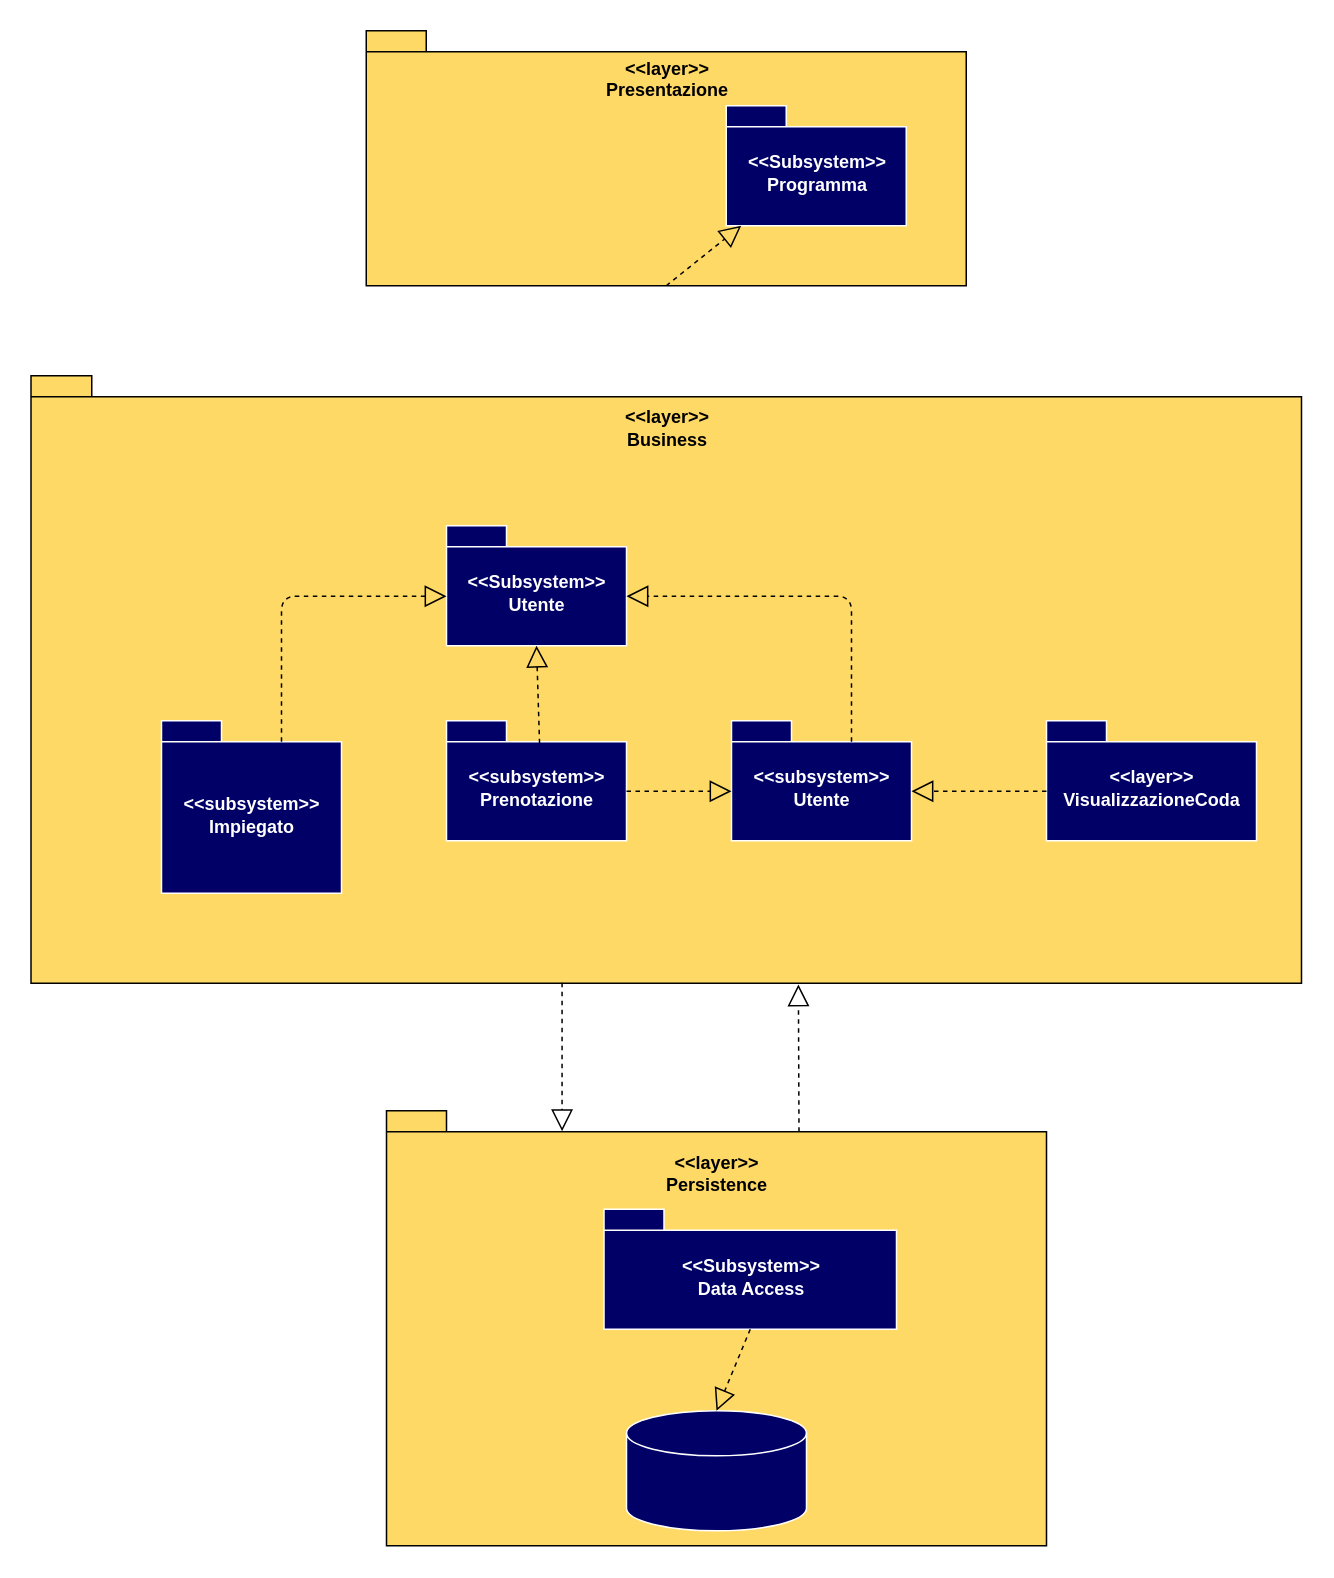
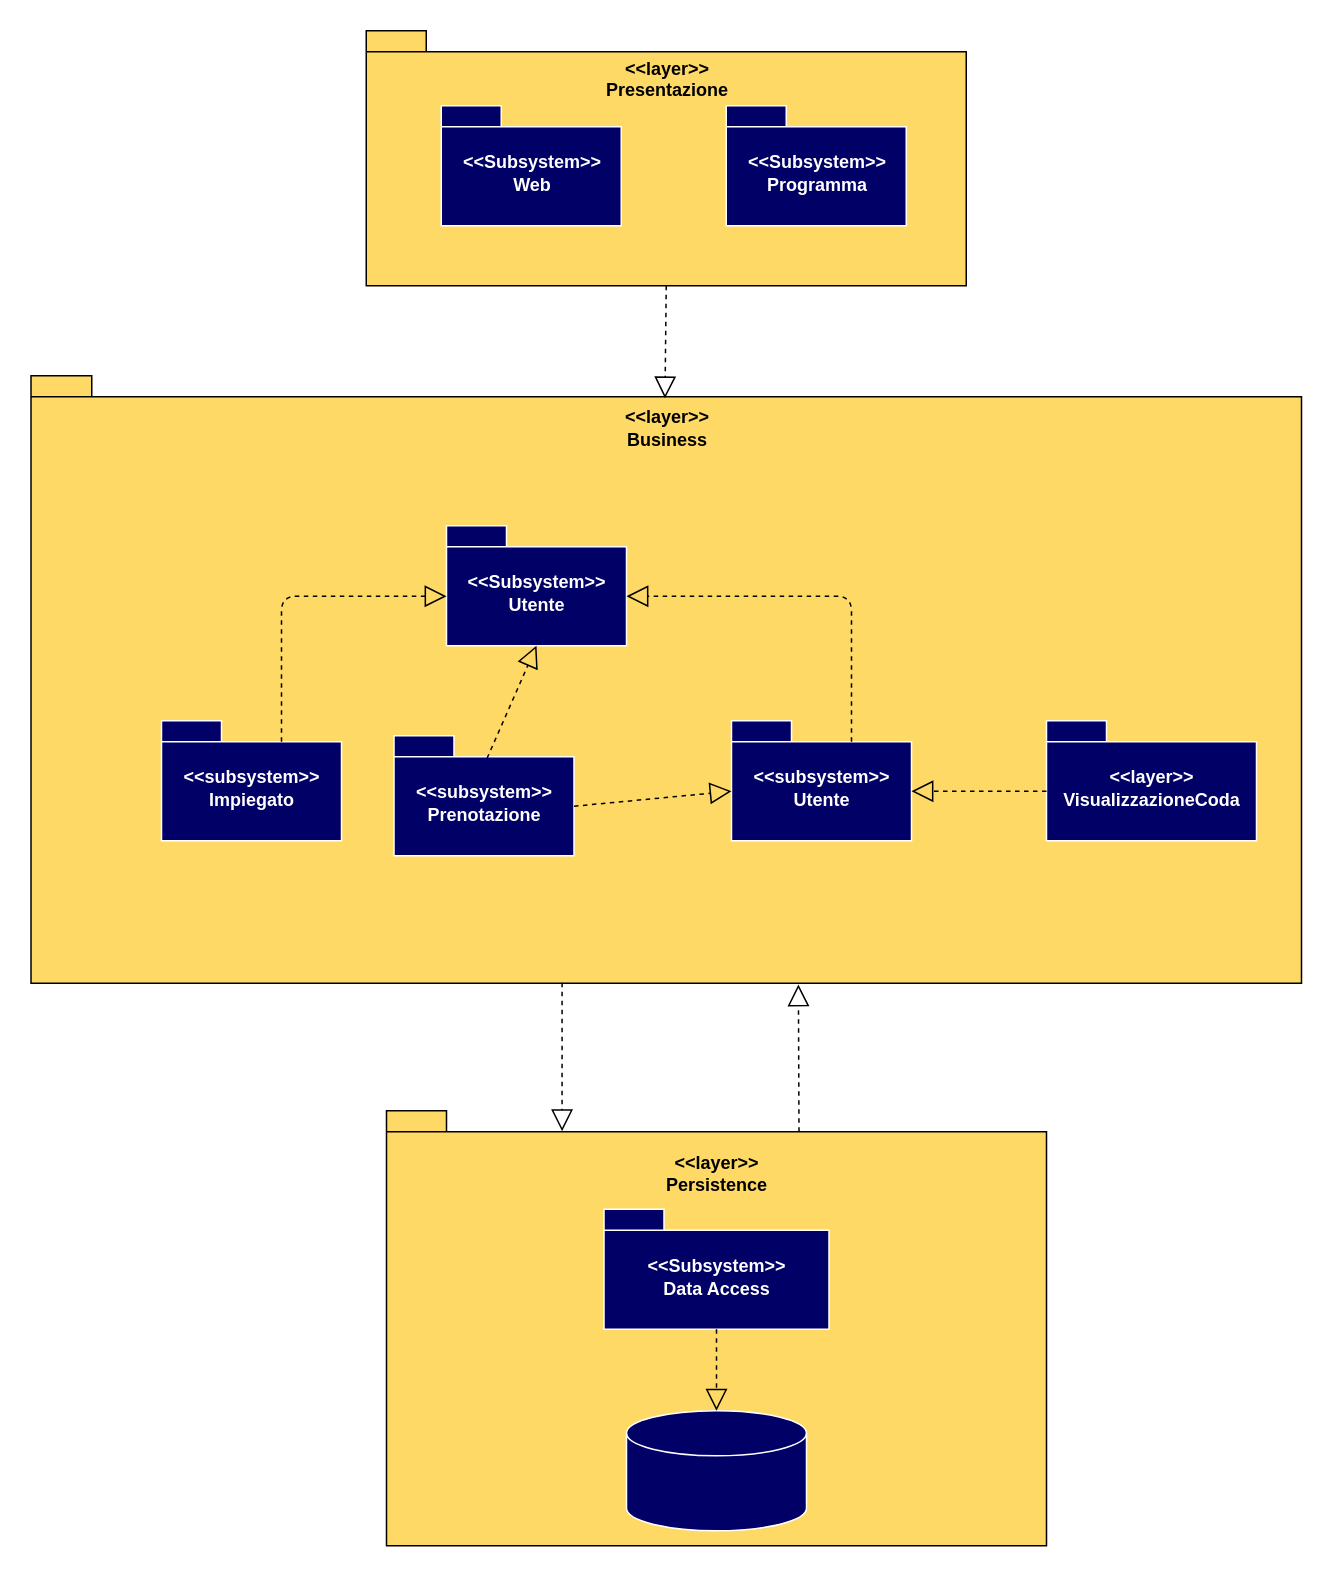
node "<<Subsystem>> Web": added
edge "<<layer>> Presentazione" -> "<<Subsystem>> Programma": now "<<layer>> Presentazione" -> "<<layer>> Business"
node "<<subsystem>> Prenotazione": moved (536, 781) -> (484, 796)
node "<<subsystem>> Impiegato": size 180x173 -> 180x120
node "<<Subsystem>> Data Access": size 293x120 -> 225x120
